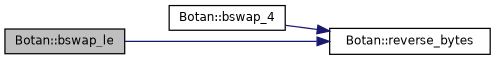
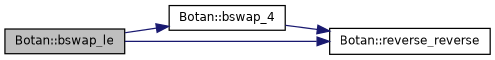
edge "Botan::bswap_le" -> "Botan::bswap_4": added
node "Botan::reverse_bytes": label "Botan::reverse_bytes" -> "Botan::reverse_reverse"
